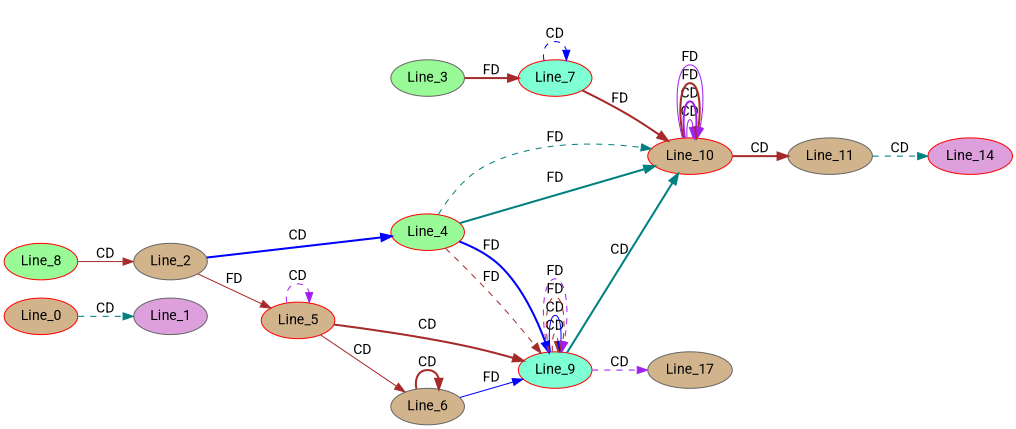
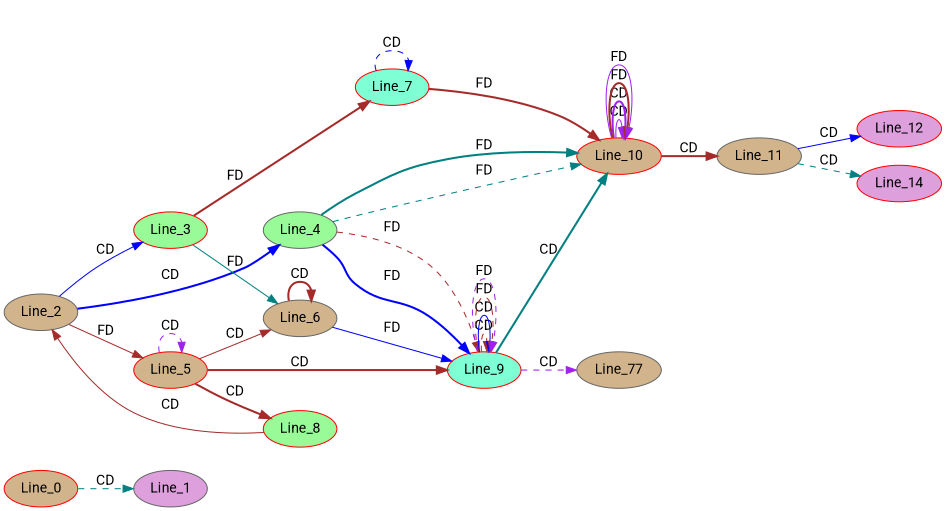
node "Line_3": color gray40 -> red
node "Line_12": added
node "Line_4": color red -> gray40
edge "Line_3" -> "Line_6": added, label "FD"
edge "Line_2" -> "Line_3": added, label "CD"
node "Line_17": label "Line_17" -> "Line_77"
edge "Line_5" -> "Line_8": added, label "CD"
